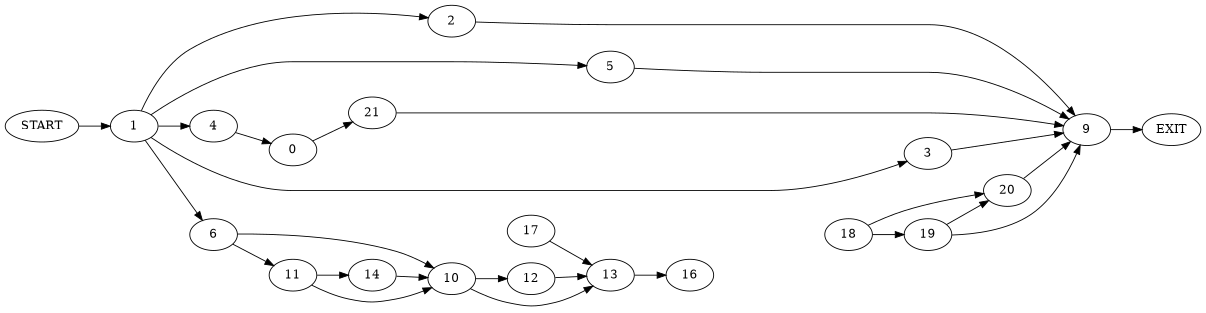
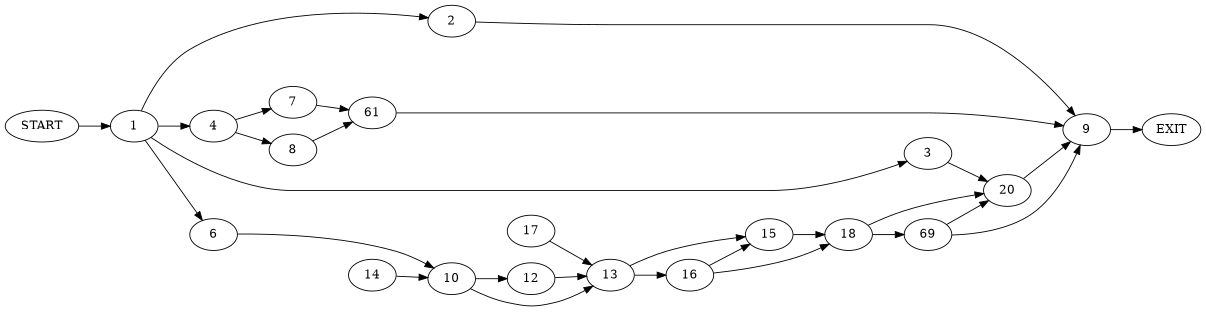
node "5": removed
node "7": added
node "21": label "21" -> "61"
edge "3" -> "9": now "3" -> "20"
node "0": label "0" -> "8"
node "15": added
node "19": label "19" -> "69"
edge "16" -> "18": added
node "11": removed
